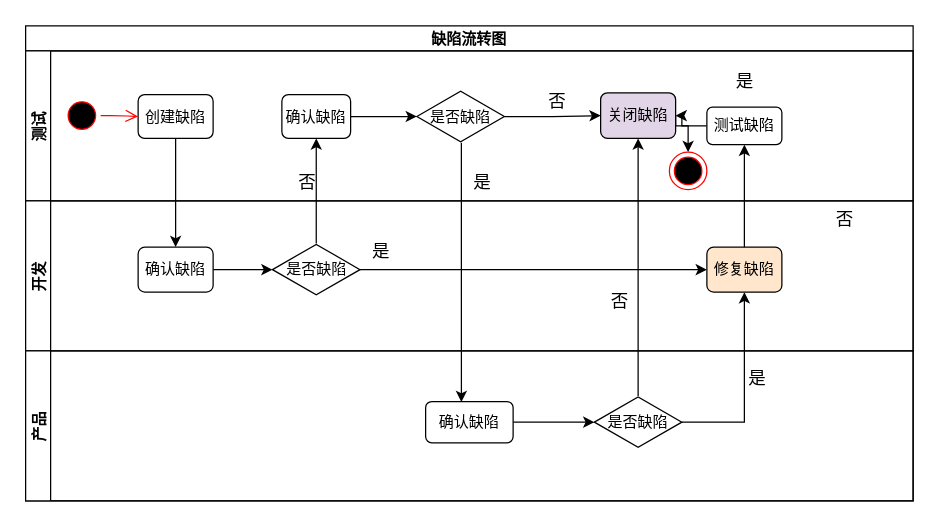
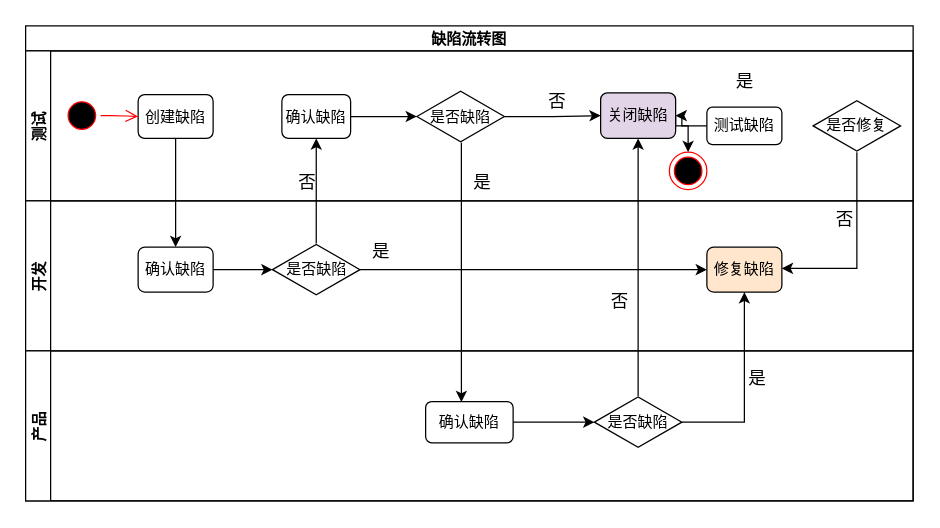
node "是否修复": added
edge "修复缺陷" -> "测试缺陷": removed
edge "是否修复" -> "修复缺陷": added
